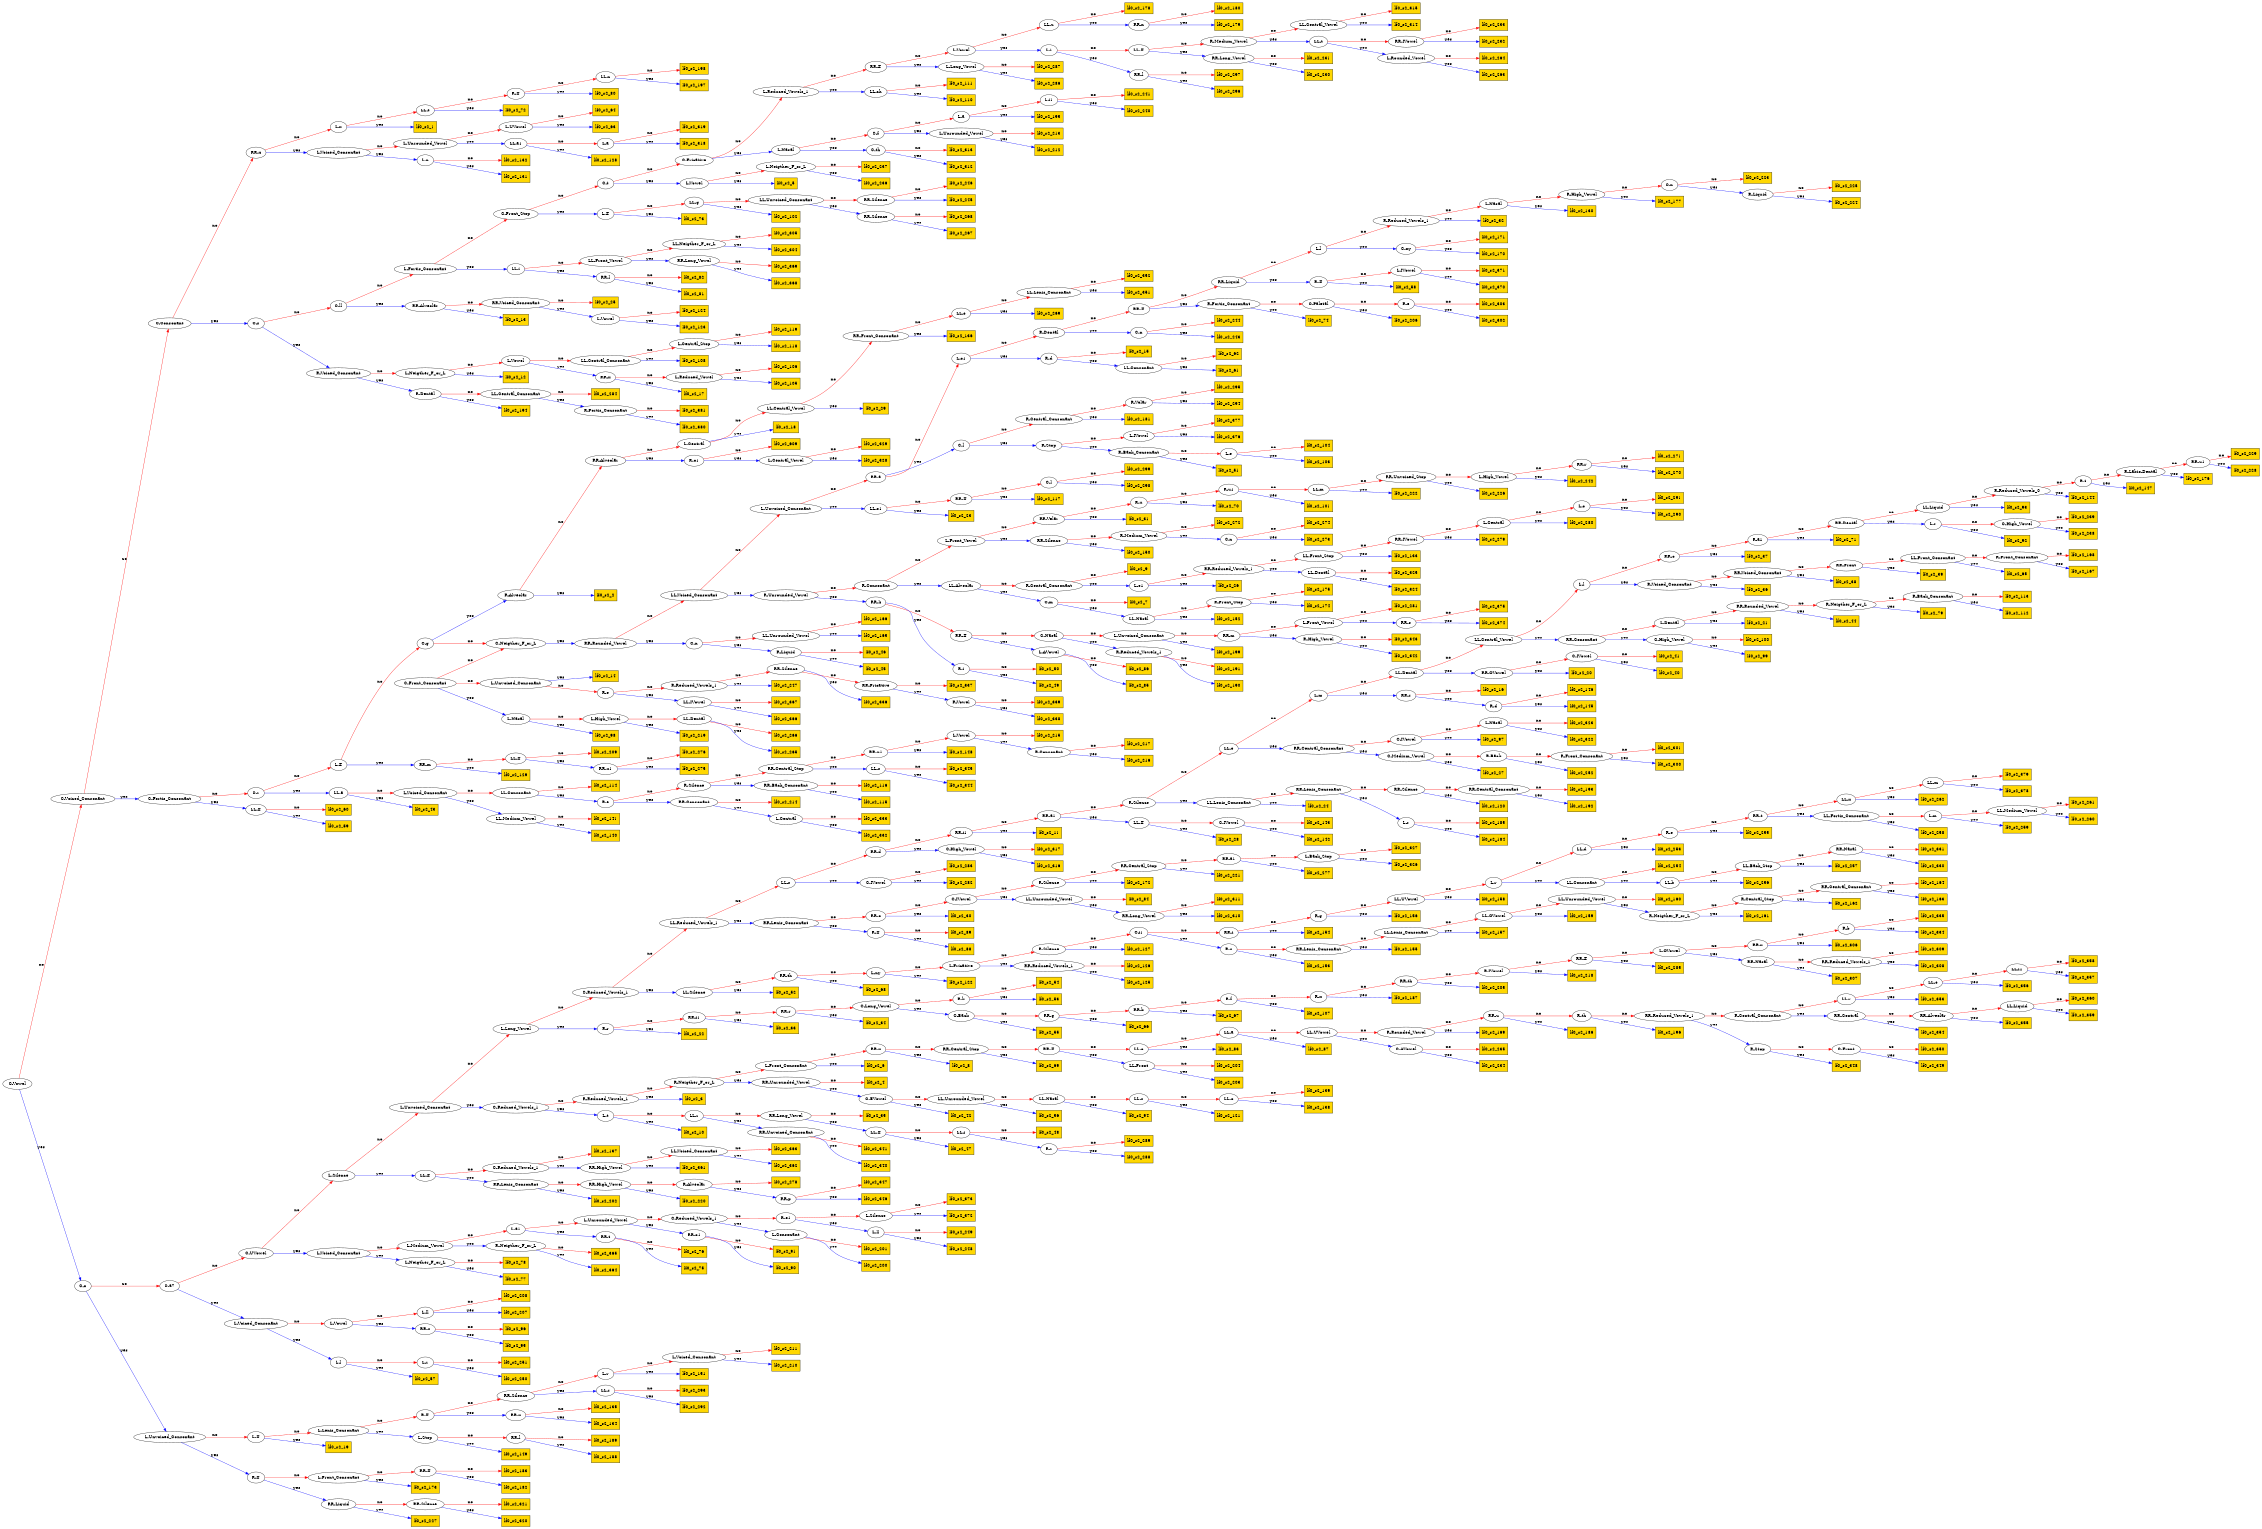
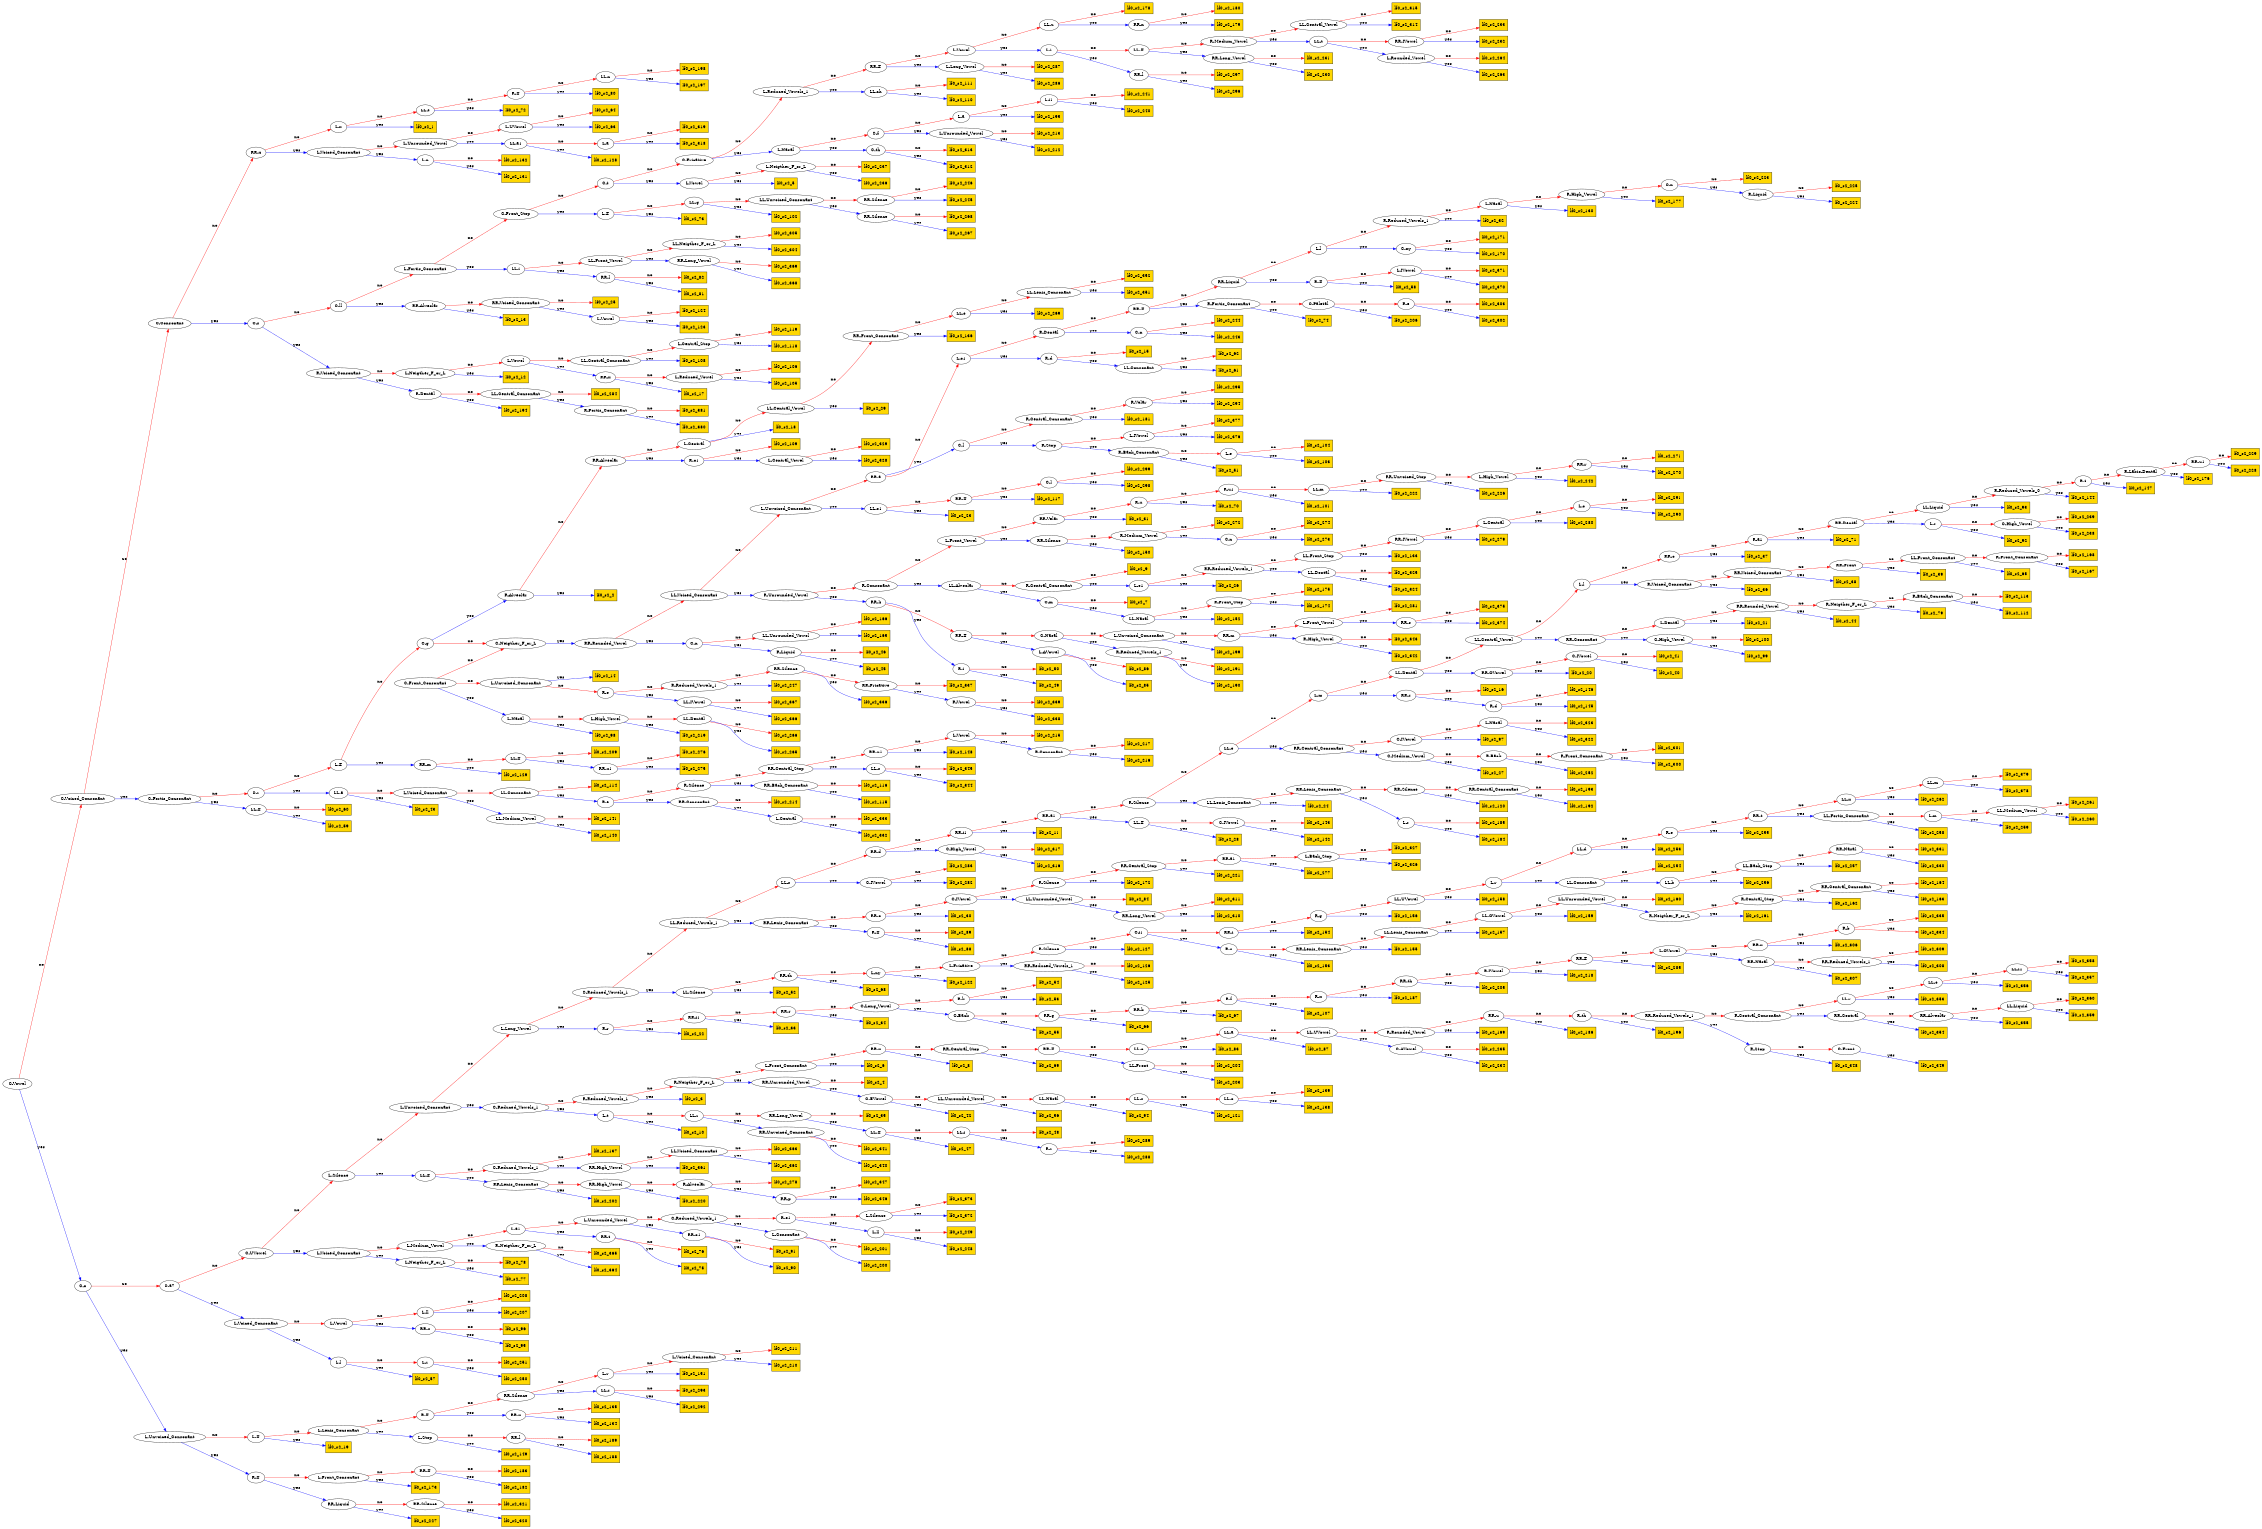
node "lf0_s2_609": label "lf0_s2_609" -> "lf0_s2_109"
edge "R-b" -> "lf0_s2_334": color blue -> red
node "lf0_s2_350": removed
